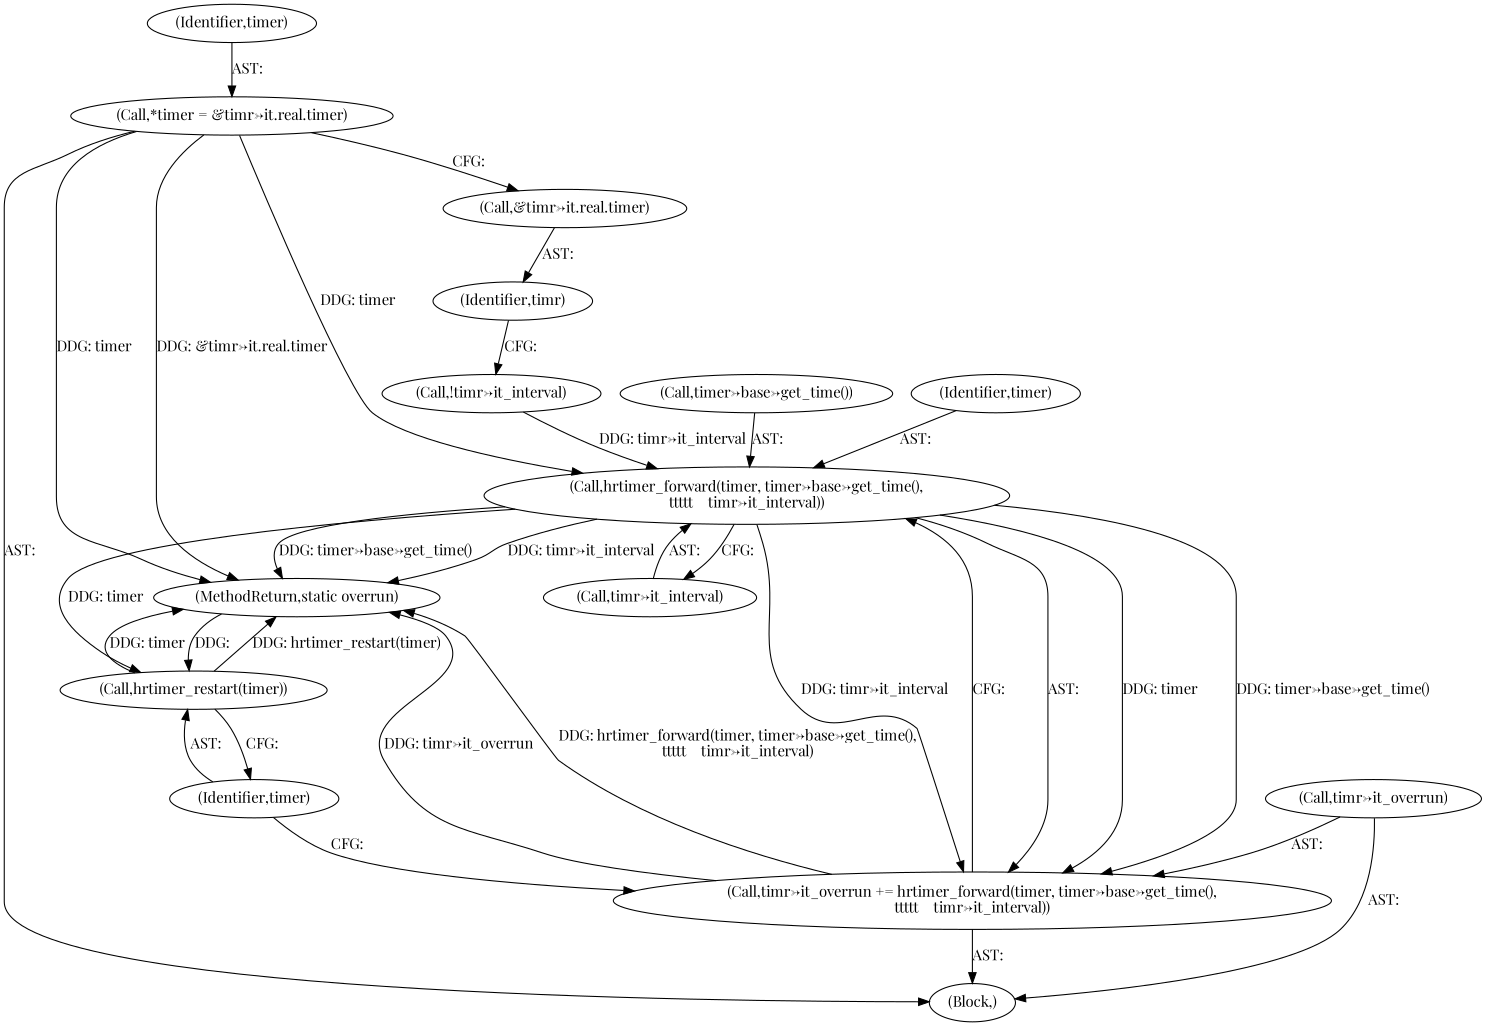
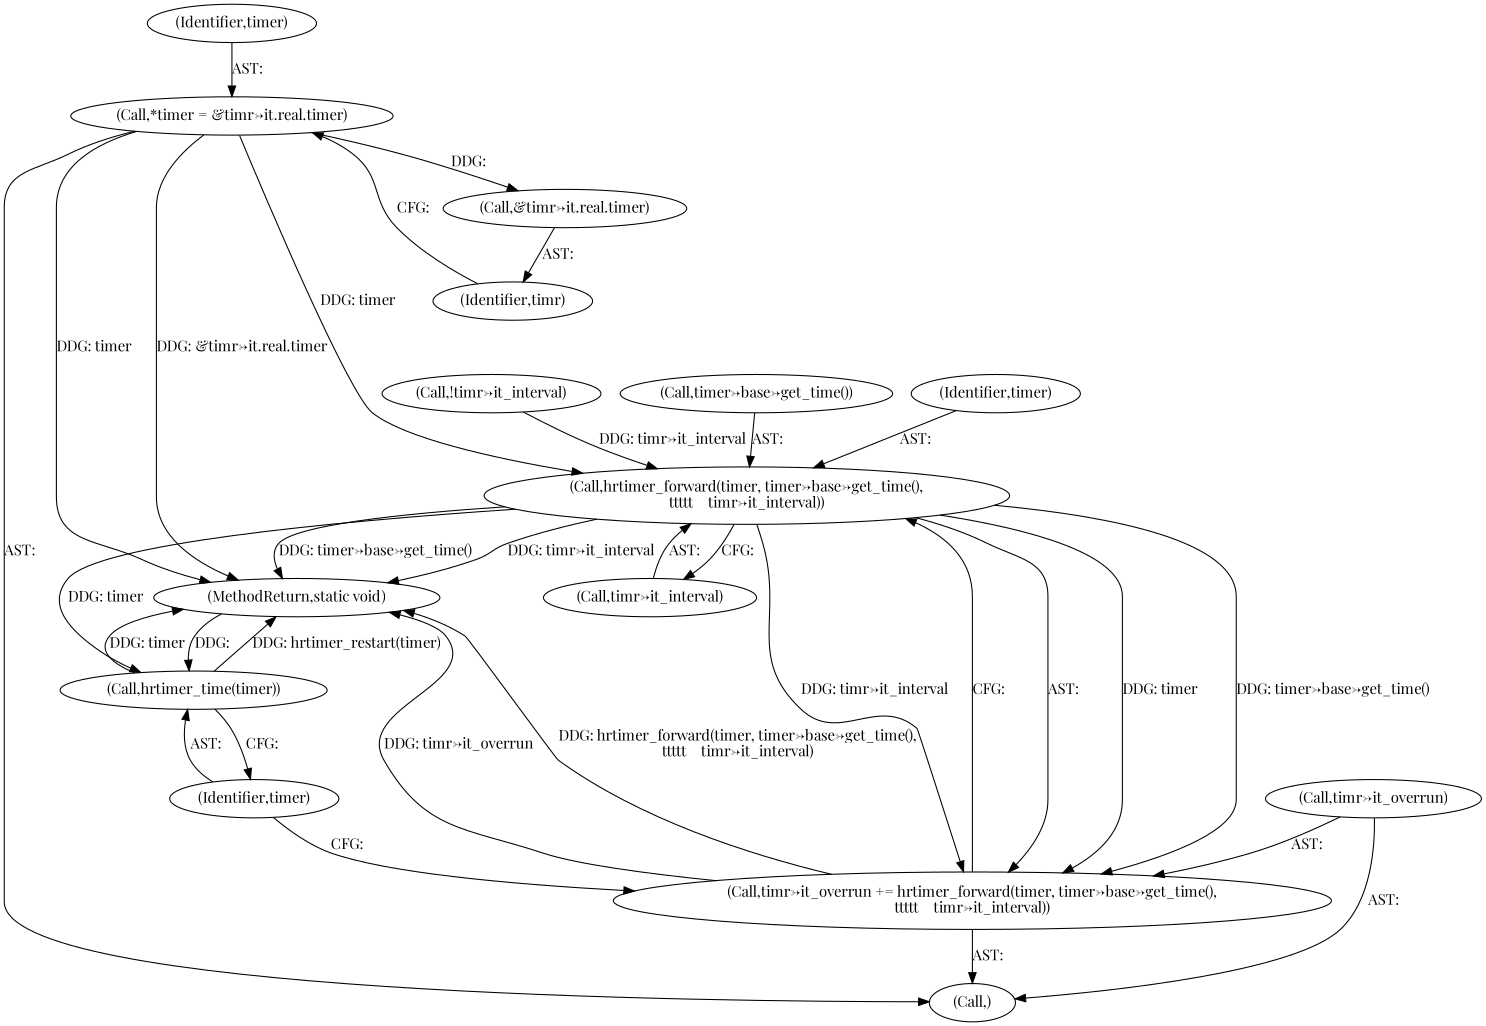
edge "(Call,*timer = &timr->it.real.timer)" -> "(Call,&timr->it.real.timer)": label "CFG: " -> "DDG: "
edge "(Identifier,timr)" -> "(Call,!timr->it_interval)": now "(Identifier,timr)" -> "(Call,*timer = &timr->it.real.timer)"
node "(MethodReturn,static overrun)": label "(MethodReturn,static overrun)" -> "(MethodReturn,static void)"
node "(Call,hrtimer_restart(timer))": label "(Call,hrtimer_restart(timer))" -> "(Call,hrtimer_time(timer))"
node "(Block,)": label "(Block,)" -> "(Call,)"
